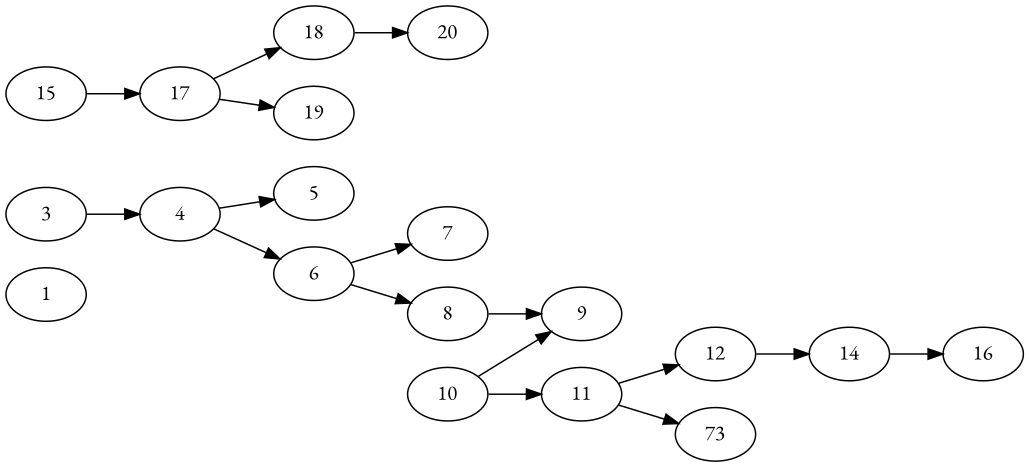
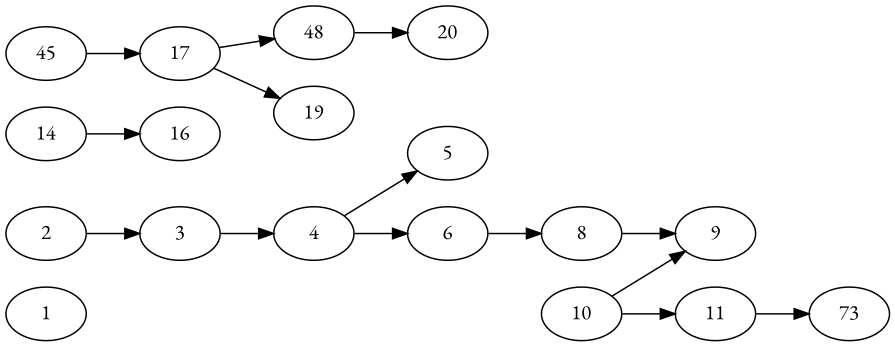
node "18": label "18" -> "48"
node "15": label "15" -> "45"
node "2": added
node "7": removed
node "12": removed
